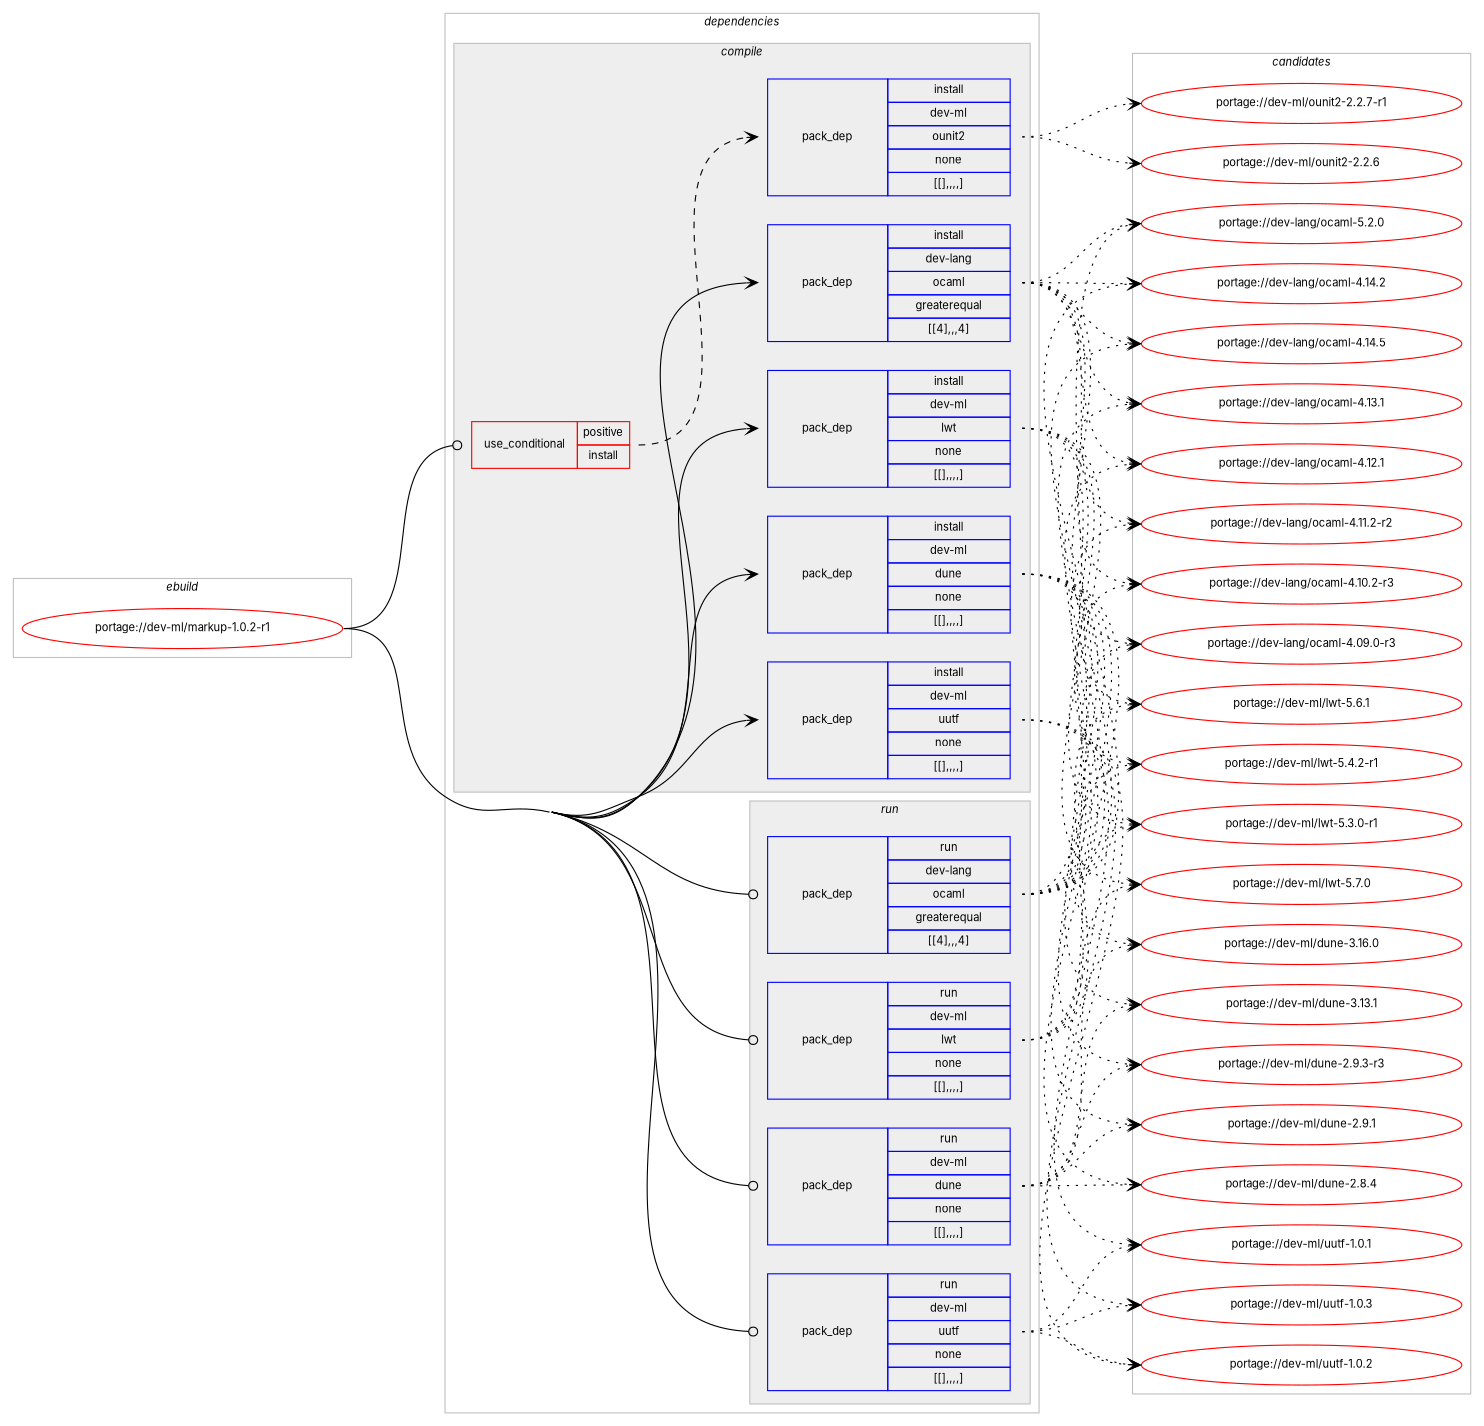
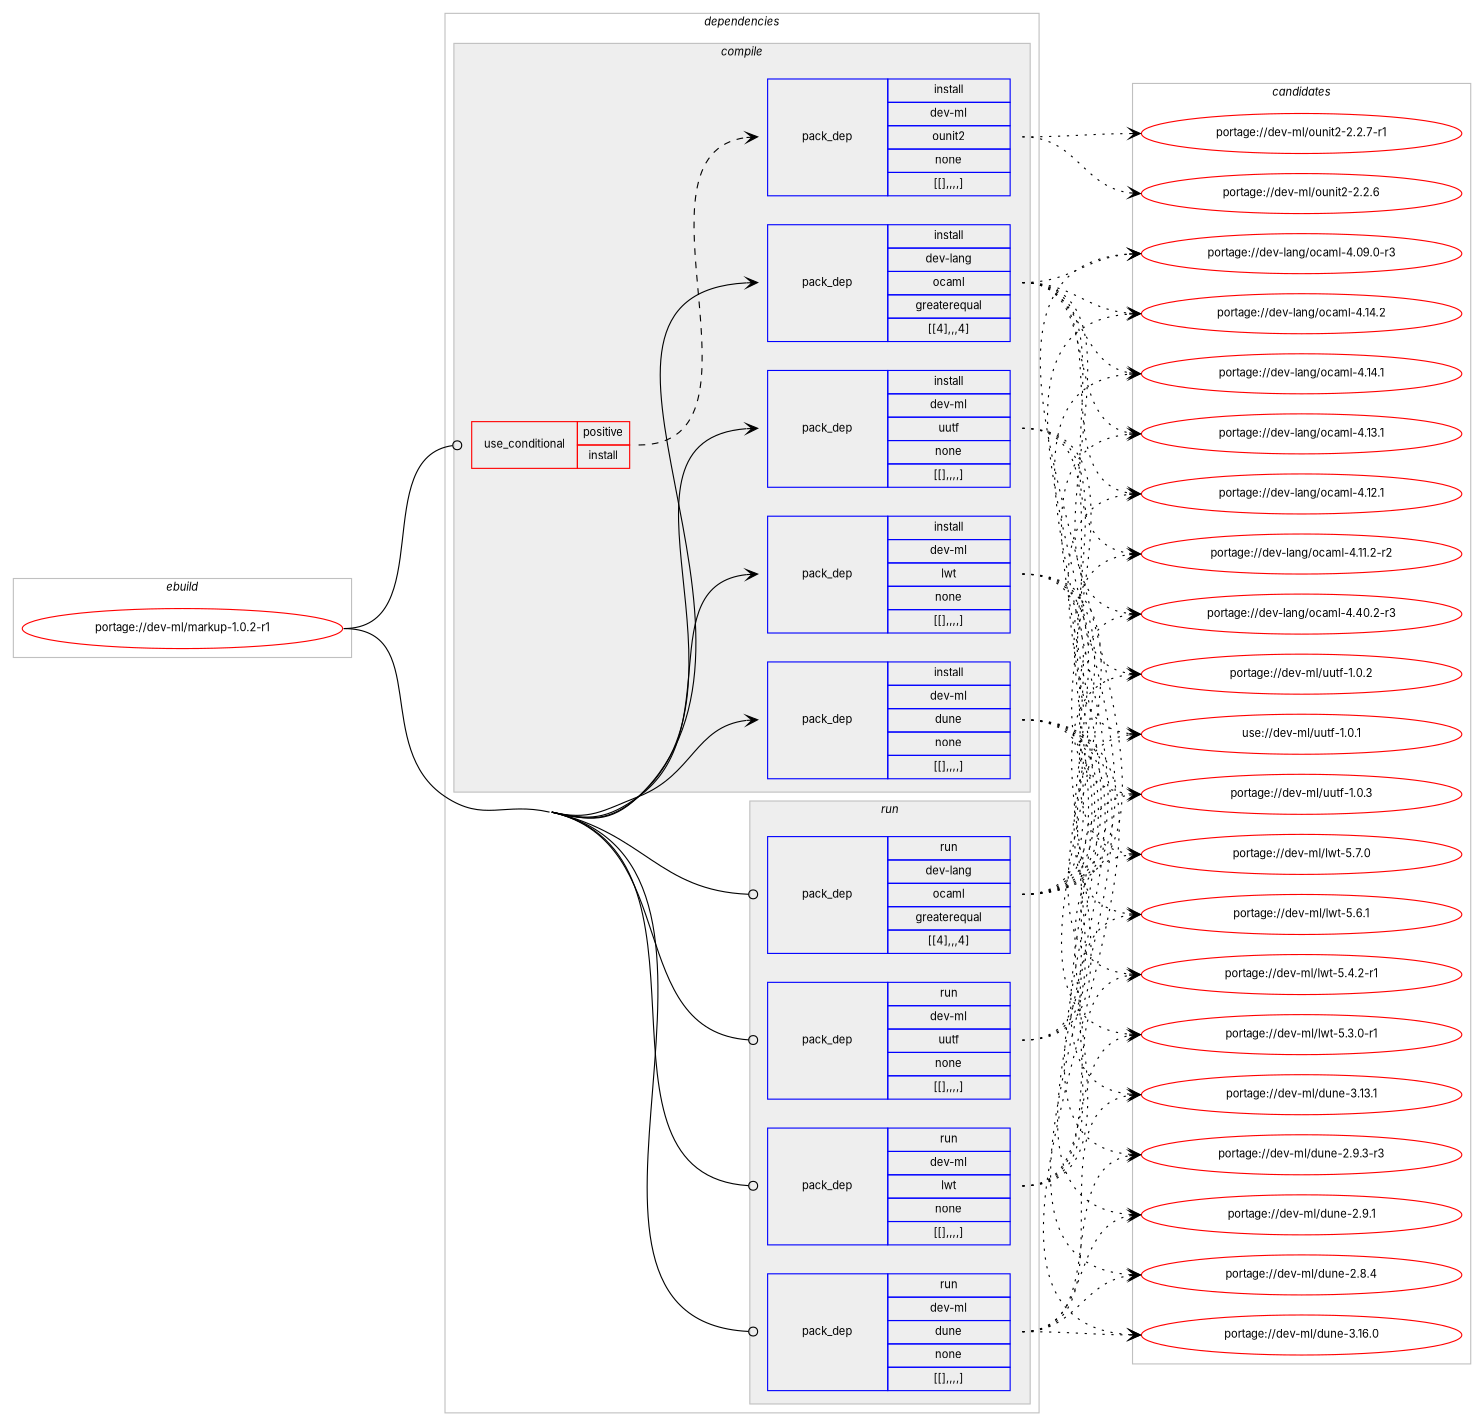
node "portage://dev-lang/ocaml-5.2.0": removed
node "portage://dev-lang/ocaml-4.14.5": label "portage://dev-lang/ocaml-4.14.5" -> "portage://dev-lang/ocaml-4.14.1"
node "portage://dev-lang/ocaml-4.10.2-r3": label "portage://dev-lang/ocaml-4.10.2-r3" -> "portage://dev-lang/ocaml-4.40.2-r3"
node "portage://dev-ml/uutf-1.0.1": label "portage://dev-ml/uutf-1.0.1" -> "use://dev-ml/uutf-1.0.1"
